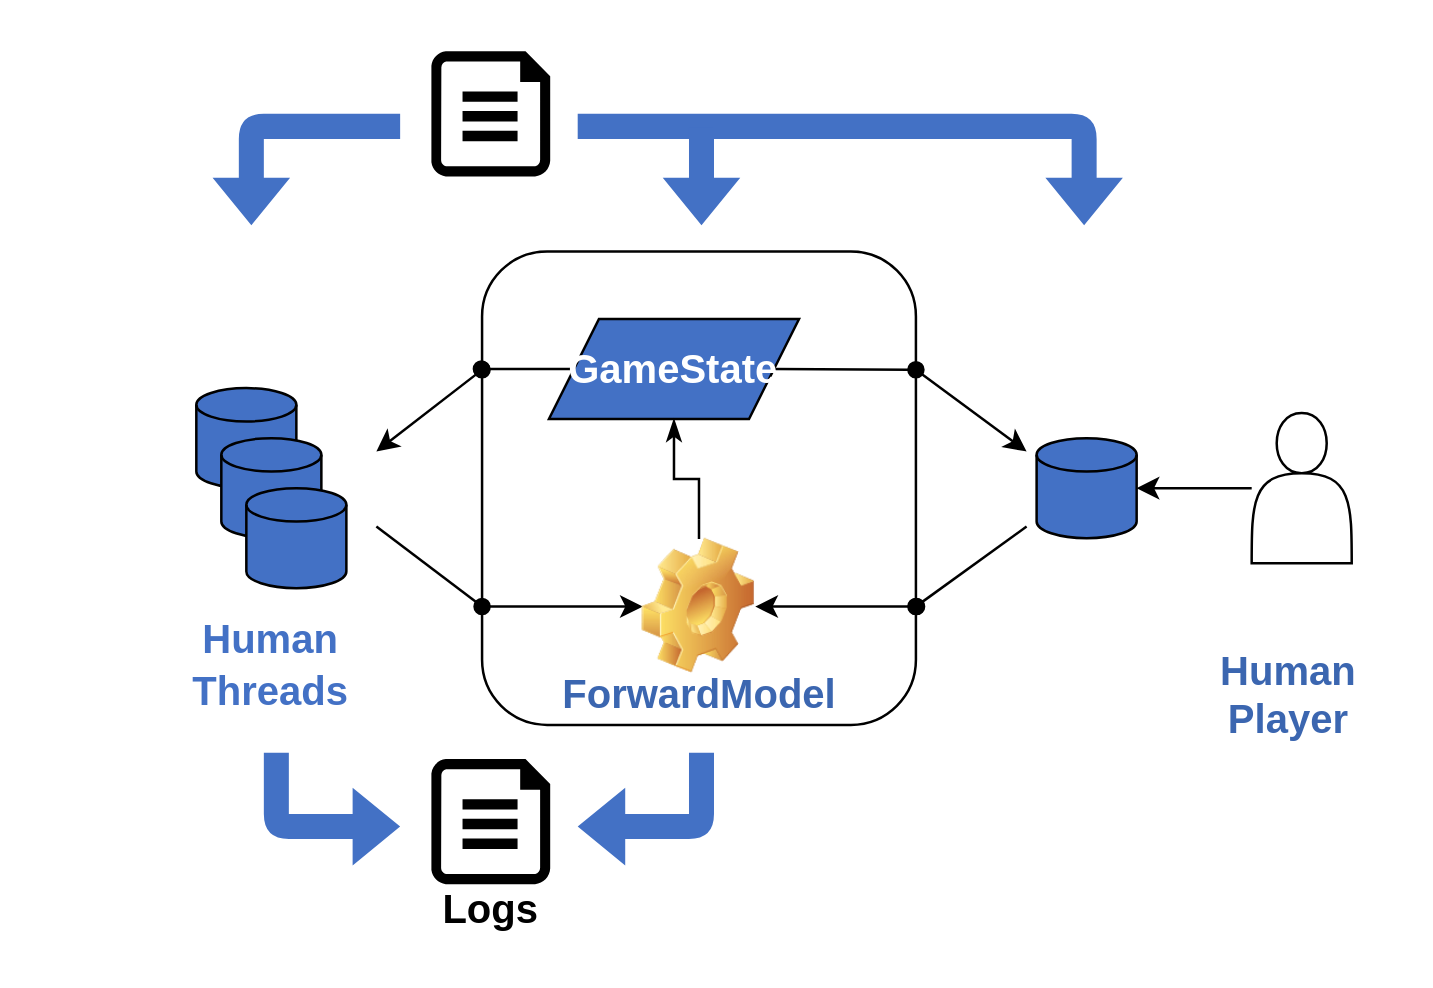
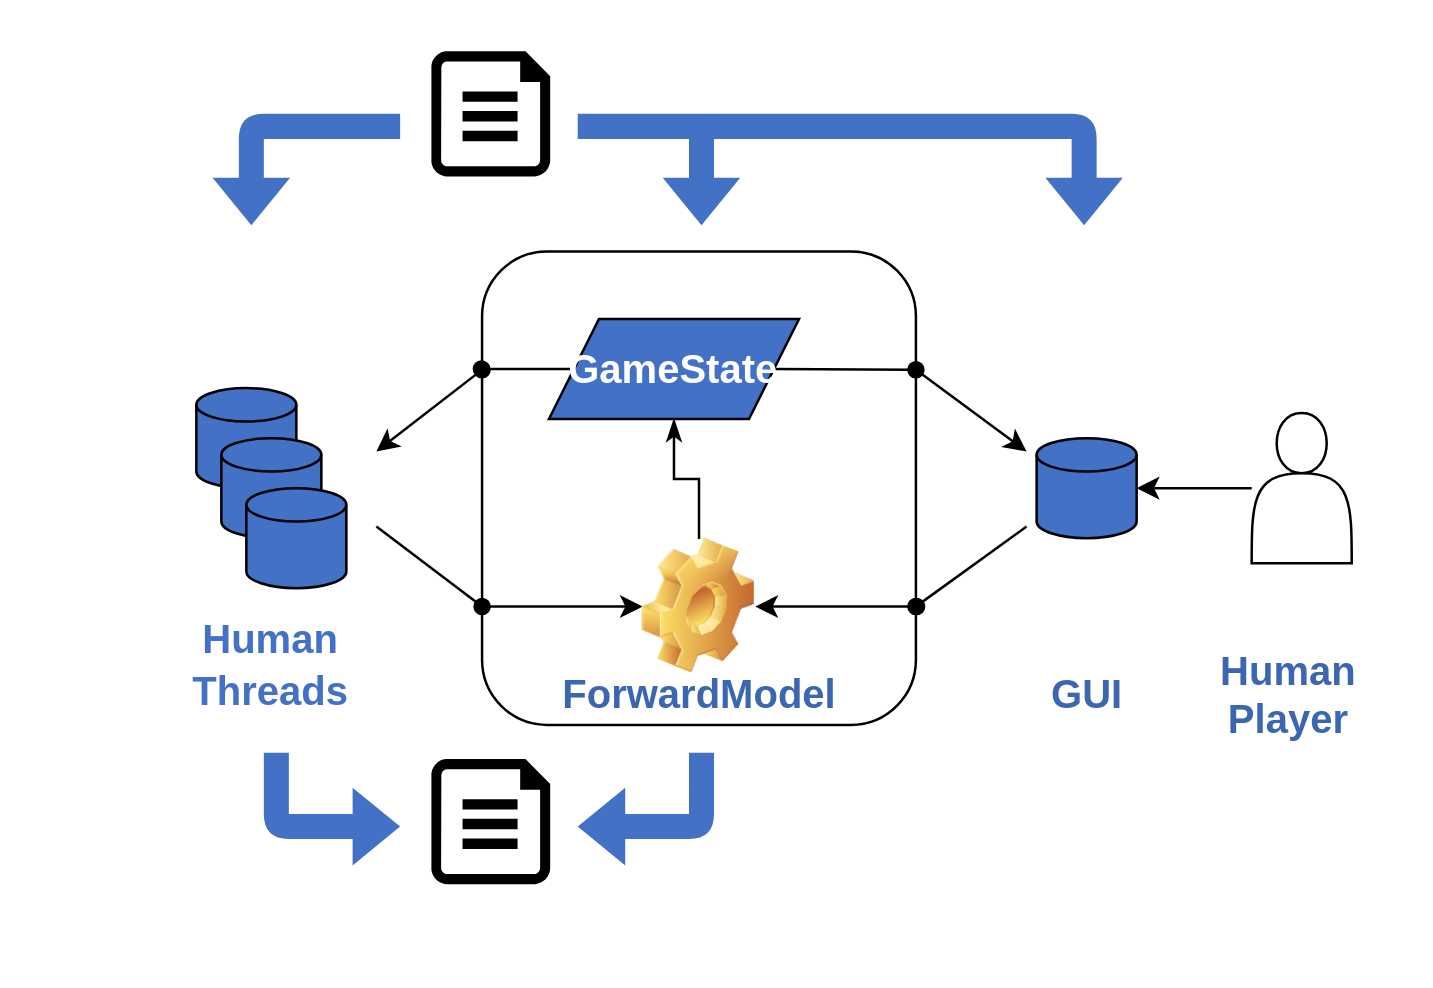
node "GUI": added
node "Logs": removed
